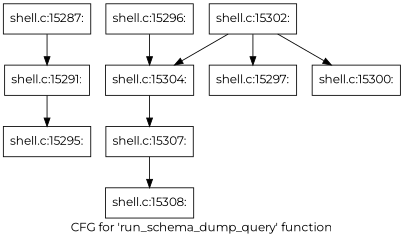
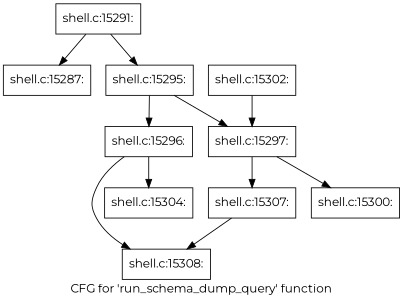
edge "shell.c:15287:" -> "shell.c:15291:": reversed
edge "shell.c:15302:" -> "shell.c:15304:": removed
edge "shell.c:15302:" -> "shell.c:15300:": now "shell.c:15297:" -> "shell.c:15300:"
edge "shell.c:15295:" -> "shell.c:15296:": added
edge "shell.c:15304:" -> "shell.c:15307:": now "shell.c:15297:" -> "shell.c:15307:"
edge "shell.c:15295:" -> "shell.c:15297:": added
edge "shell.c:15296:" -> "shell.c:15308:": added
